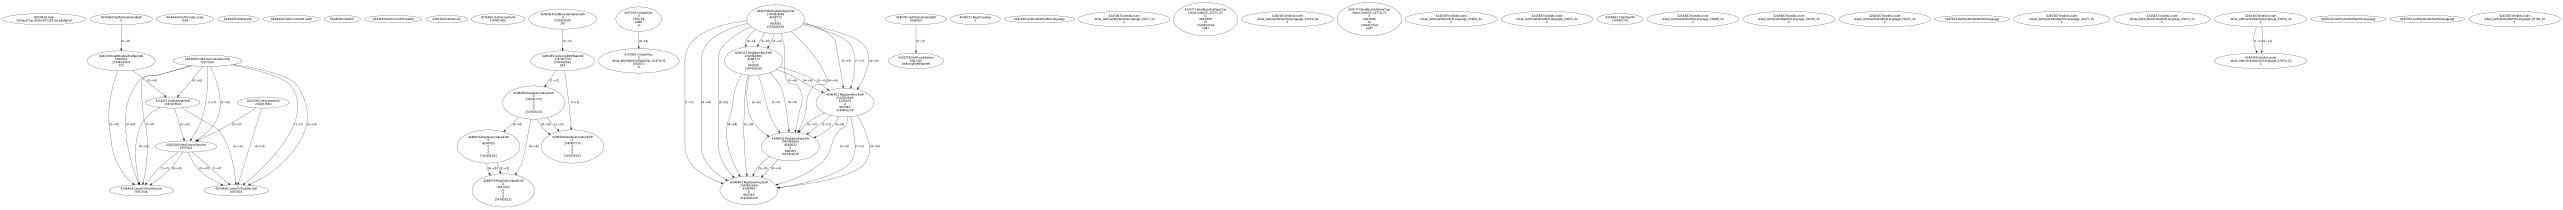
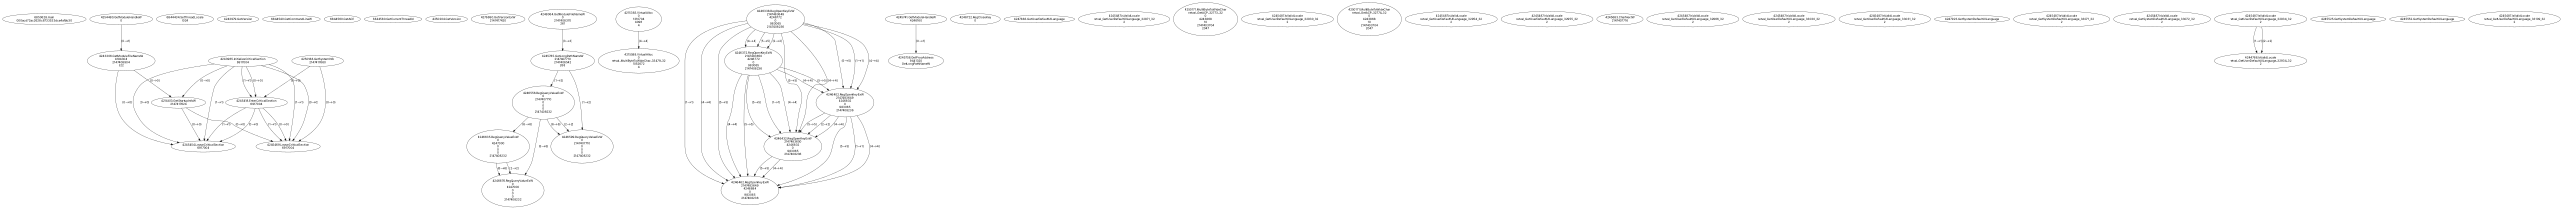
edge "4214413.GetStartupInfoW 2147417624" -> "4245418.EnterCriticalSection 6917004": removed, label "(0-->0)"
